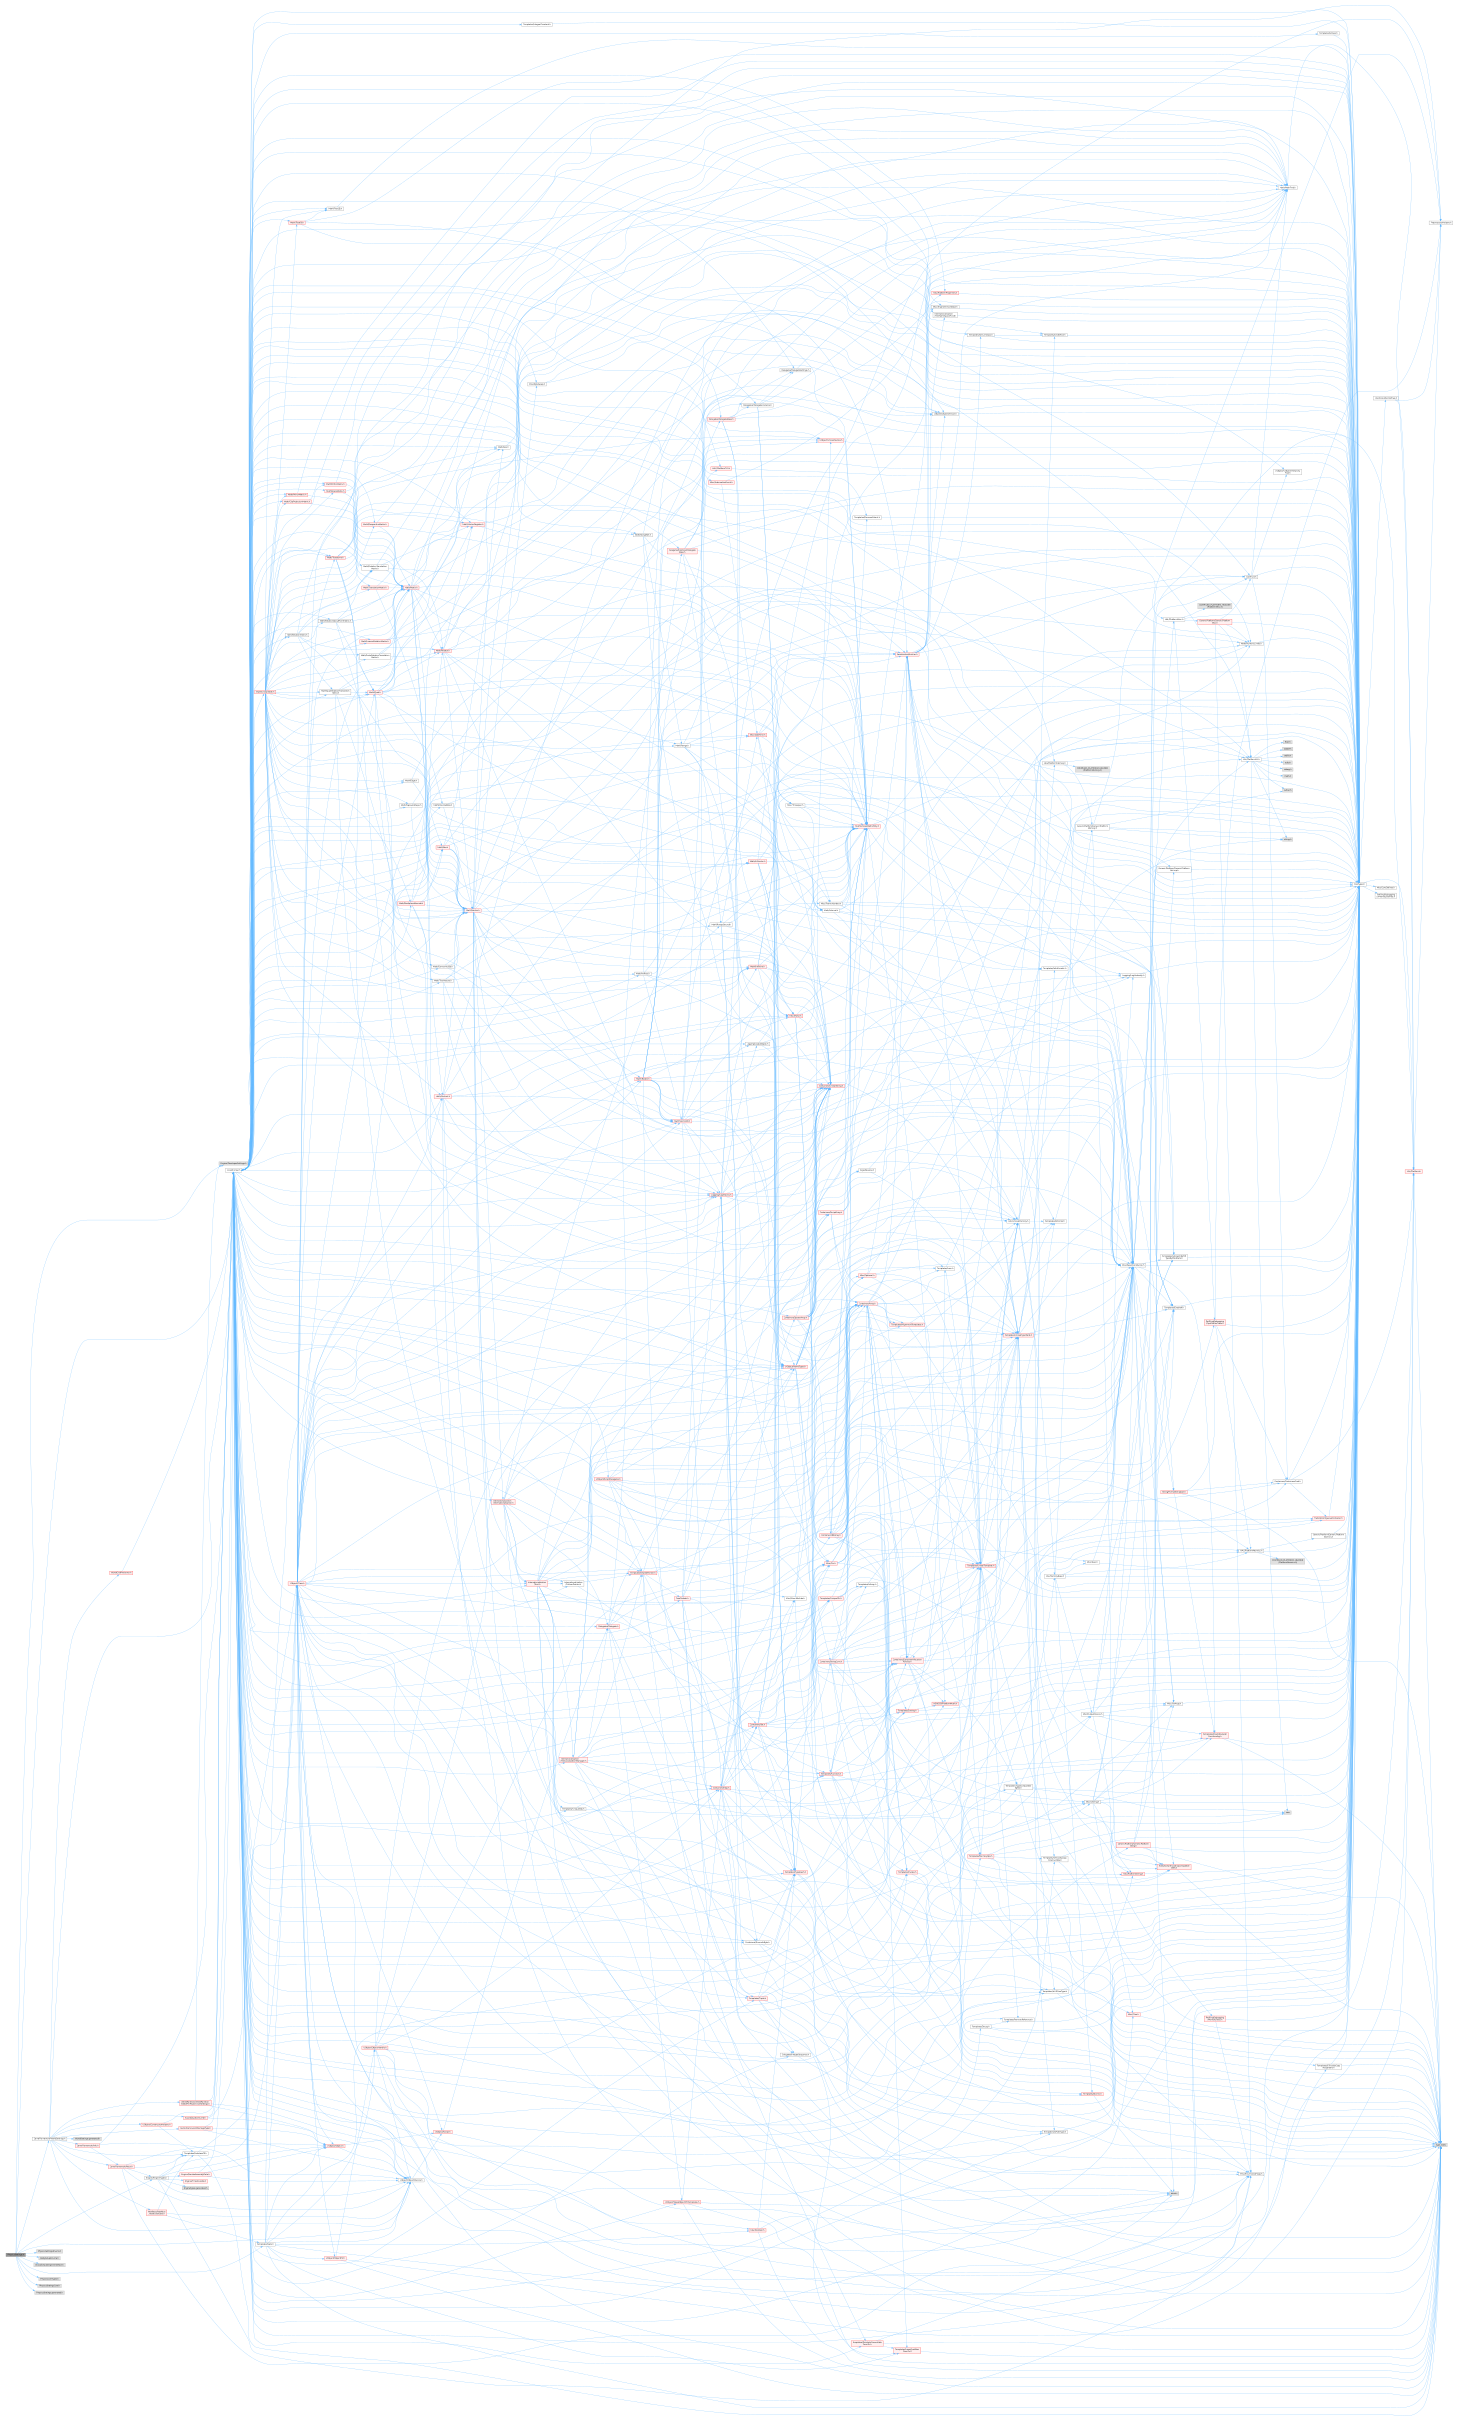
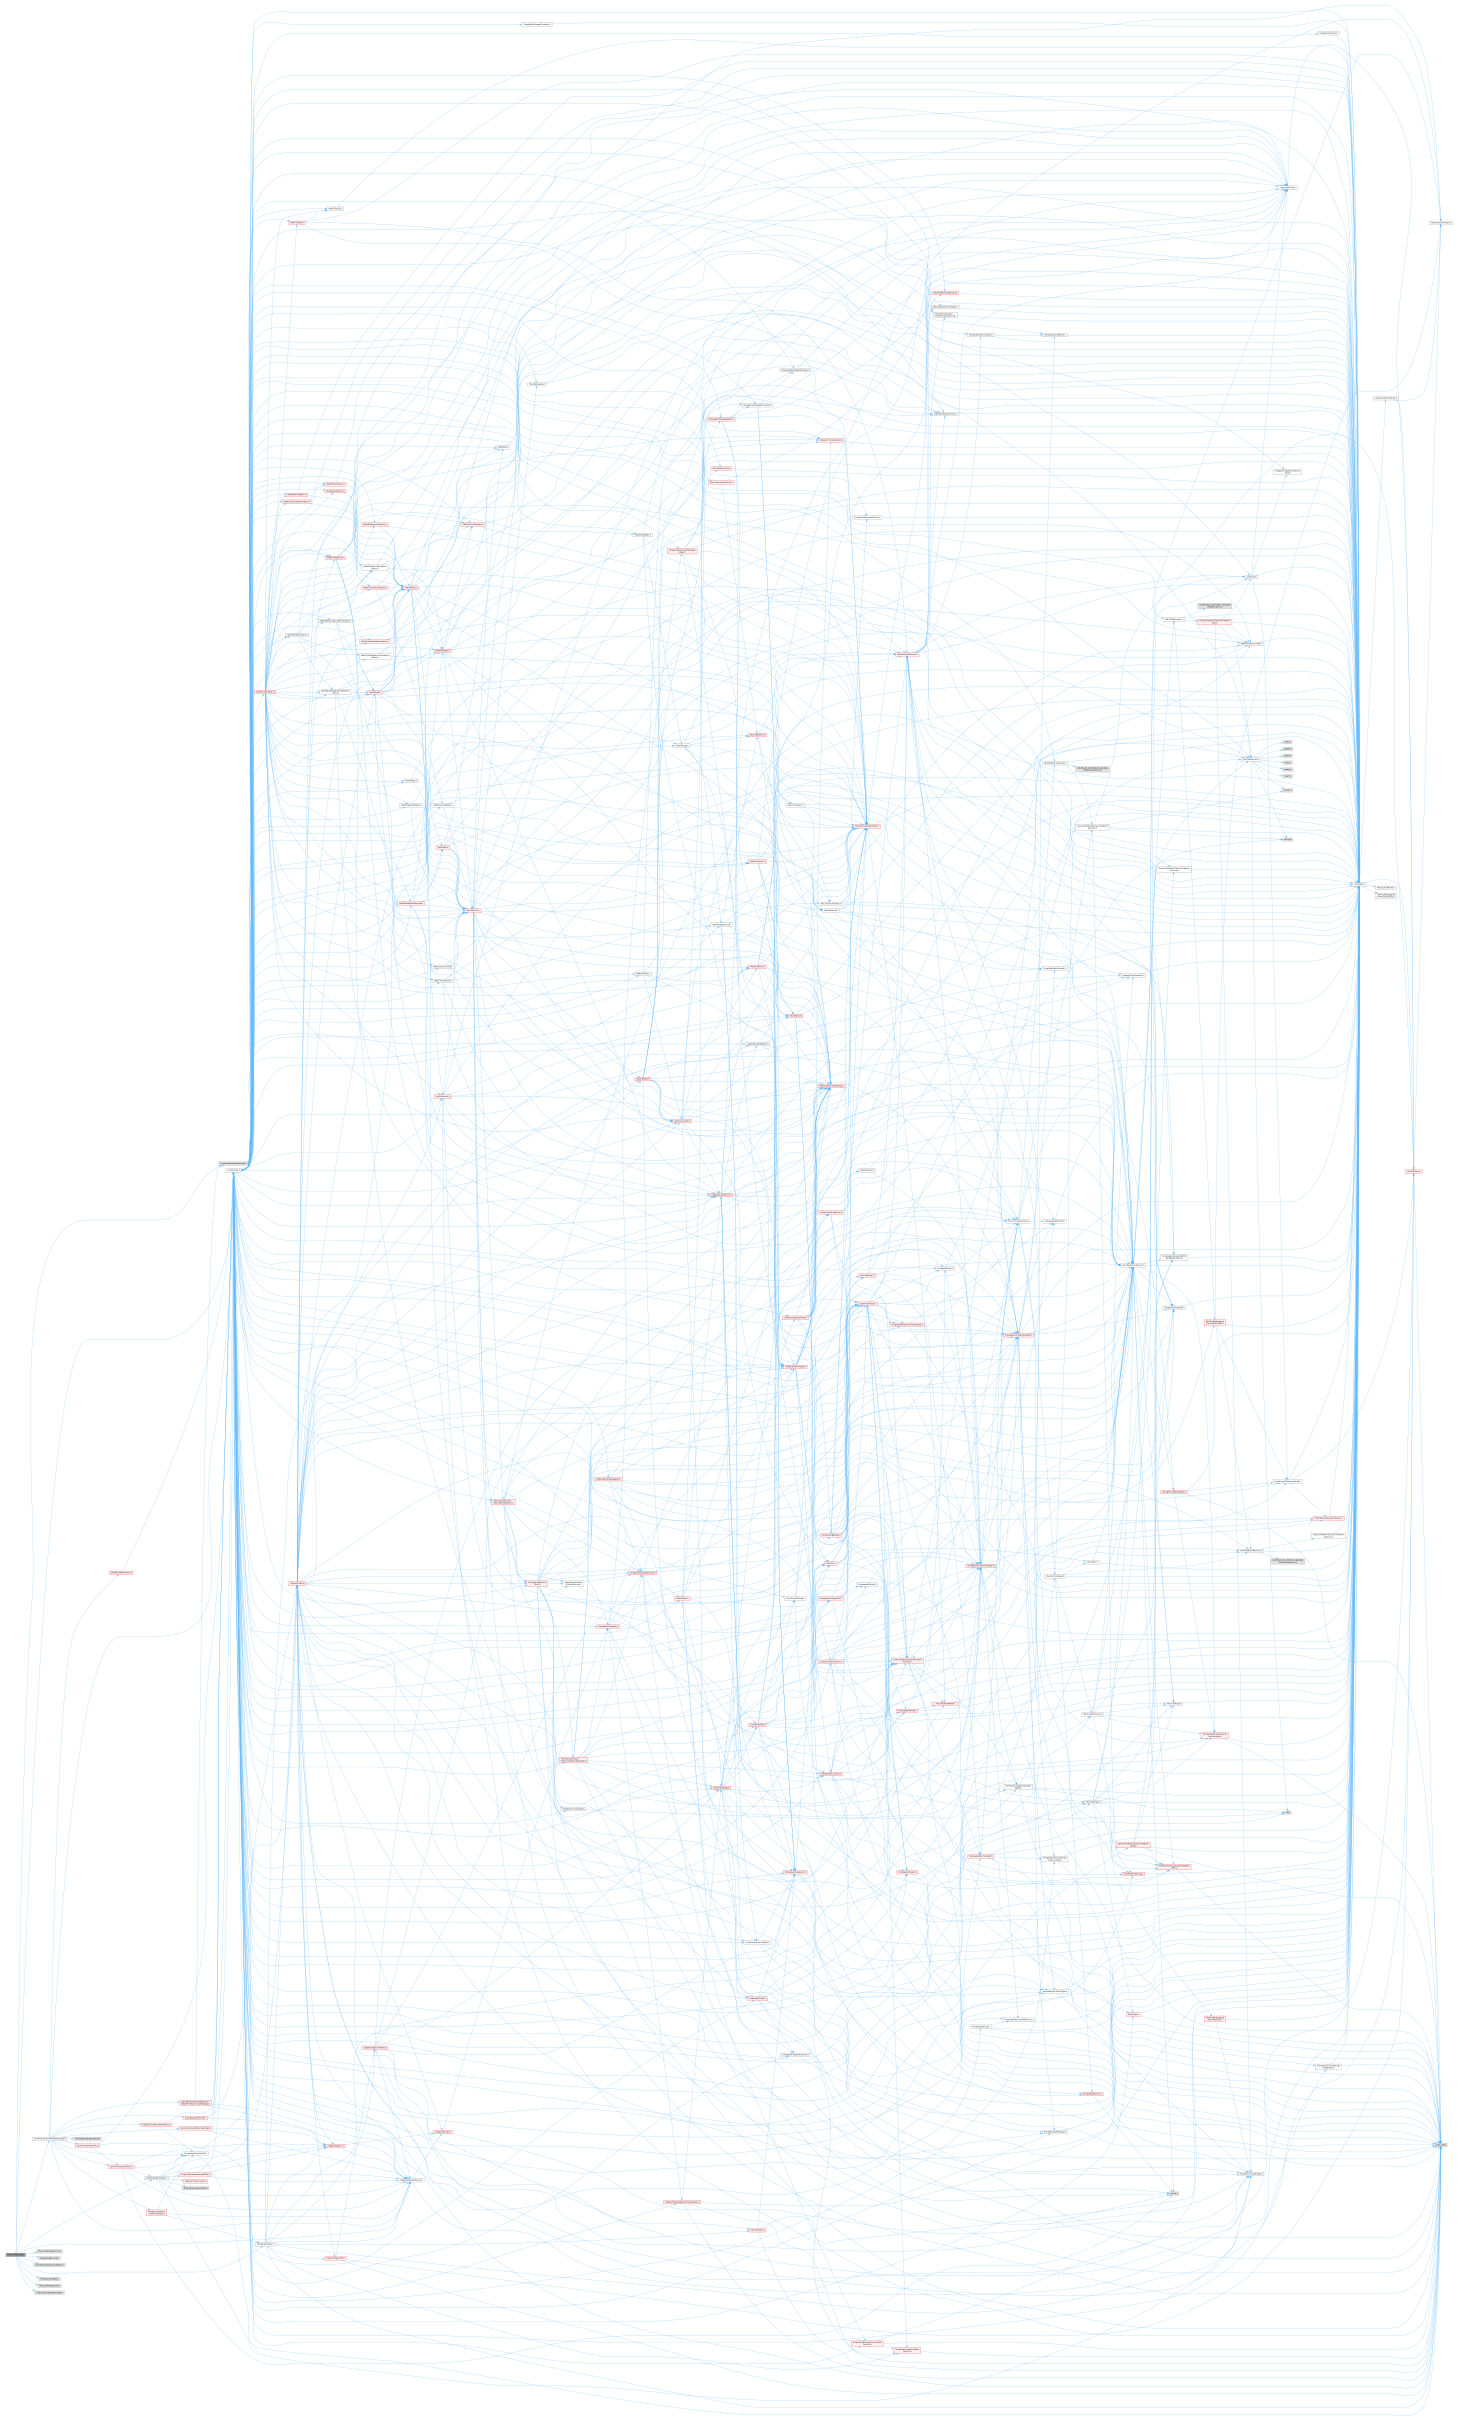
node "HEADER/PlatformMath.h": label "HEADER/PlatformMath.h" -> "HAL/PlatformMath.h"
